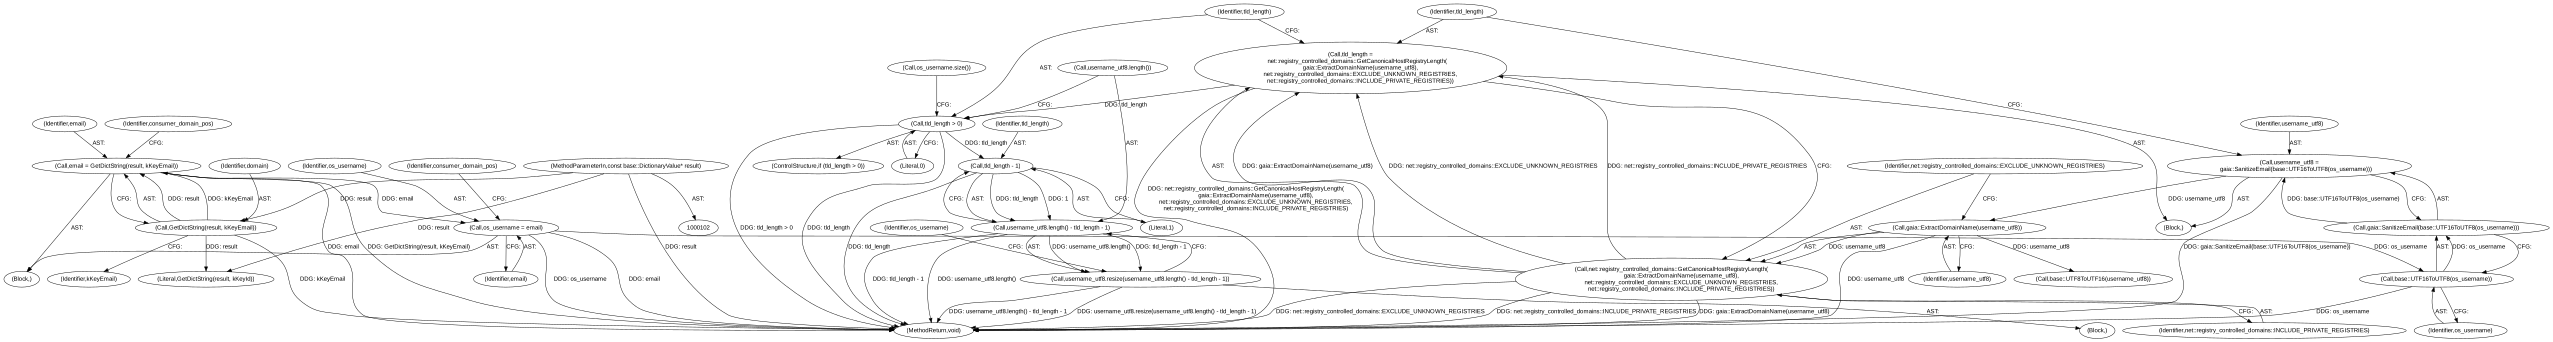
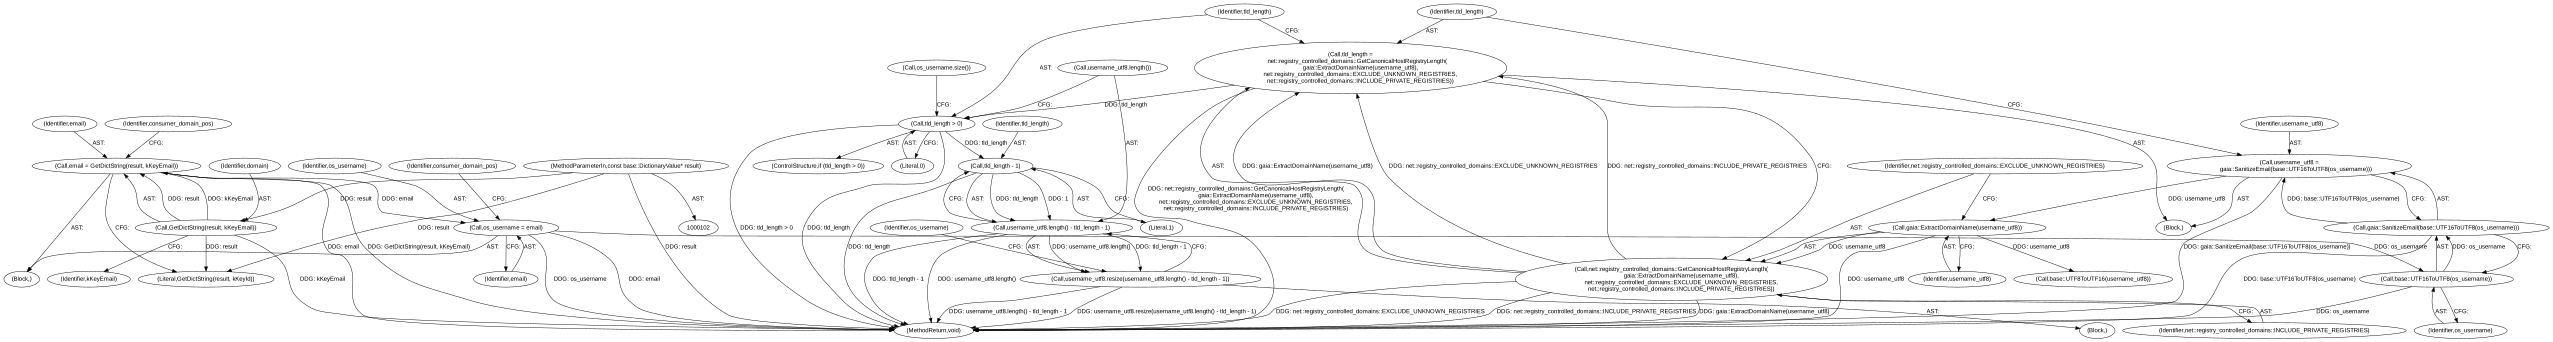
edge "(Call,email = GetDictString(result, kKeyEmail))" -> "(Call,GetDictString(result, kKeyEmail))": now "(Call,email = GetDictString(result, kKeyEmail))" -> "(Literal,GetDictString(result, kKeyId))"
edge "(Call,gaia::SanitizeEmail(base::UTF16ToUTF8(os_username)))" -> "(MethodReturn,void)": added, label "DDG: base::UTF16ToUTF8(os_username)"
